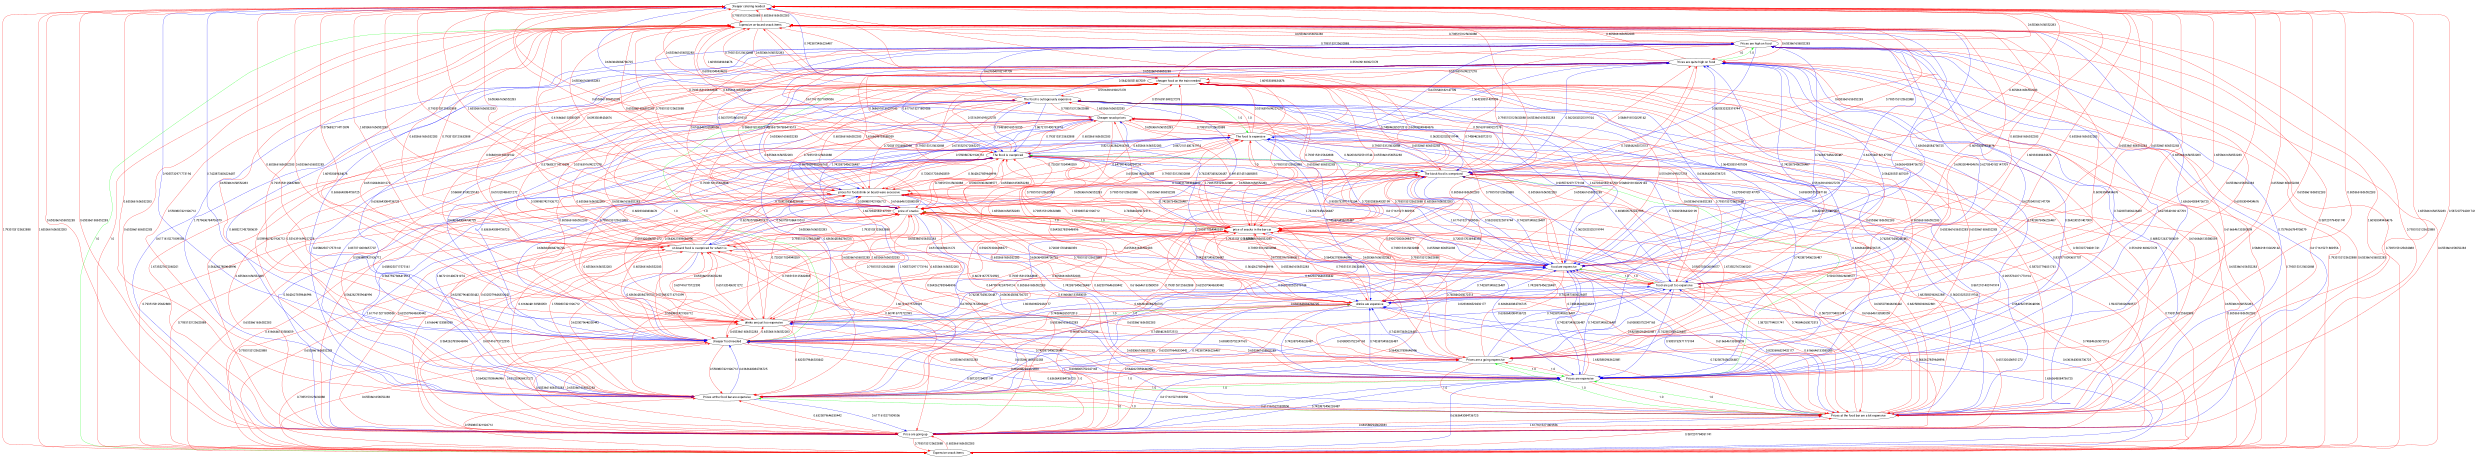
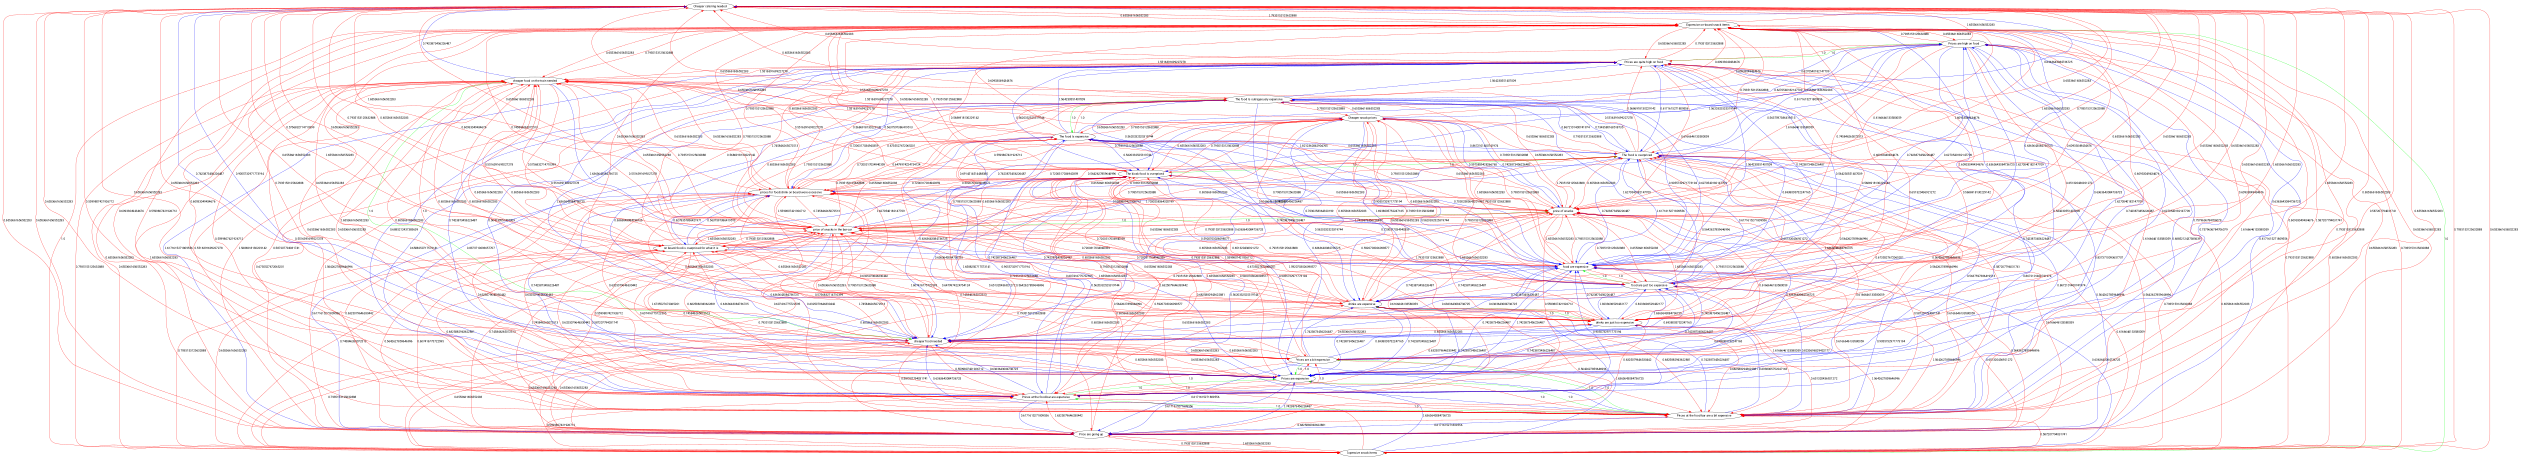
edge "Cheaper snack prices" -> "Price are going up": now "Cheaper snack prices" -> "on board food is overpriced for what it is"
edge "Prices are expensive" -> "The kiosk food is overpriced": color green -> red
node "Prices are a going expensive": label "Prices are a going expensive" -> "Prices are a bit expensive"
